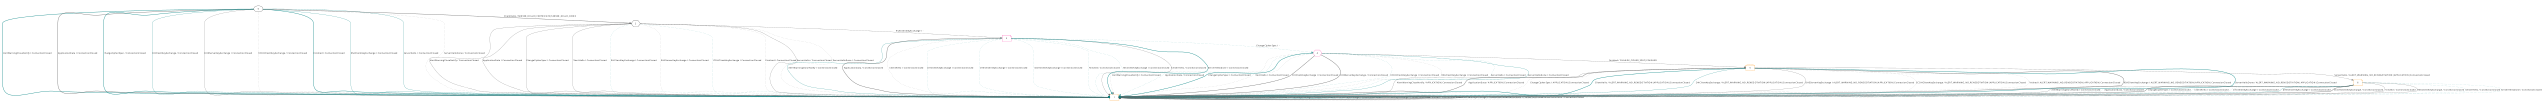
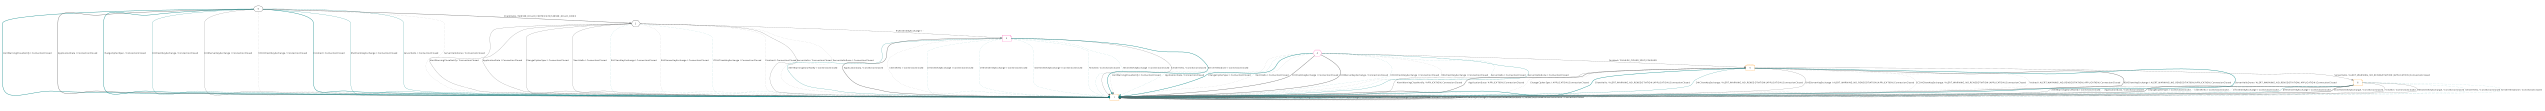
edge "3" -> "4": removed, label "ChangeCipherSpec / -"
